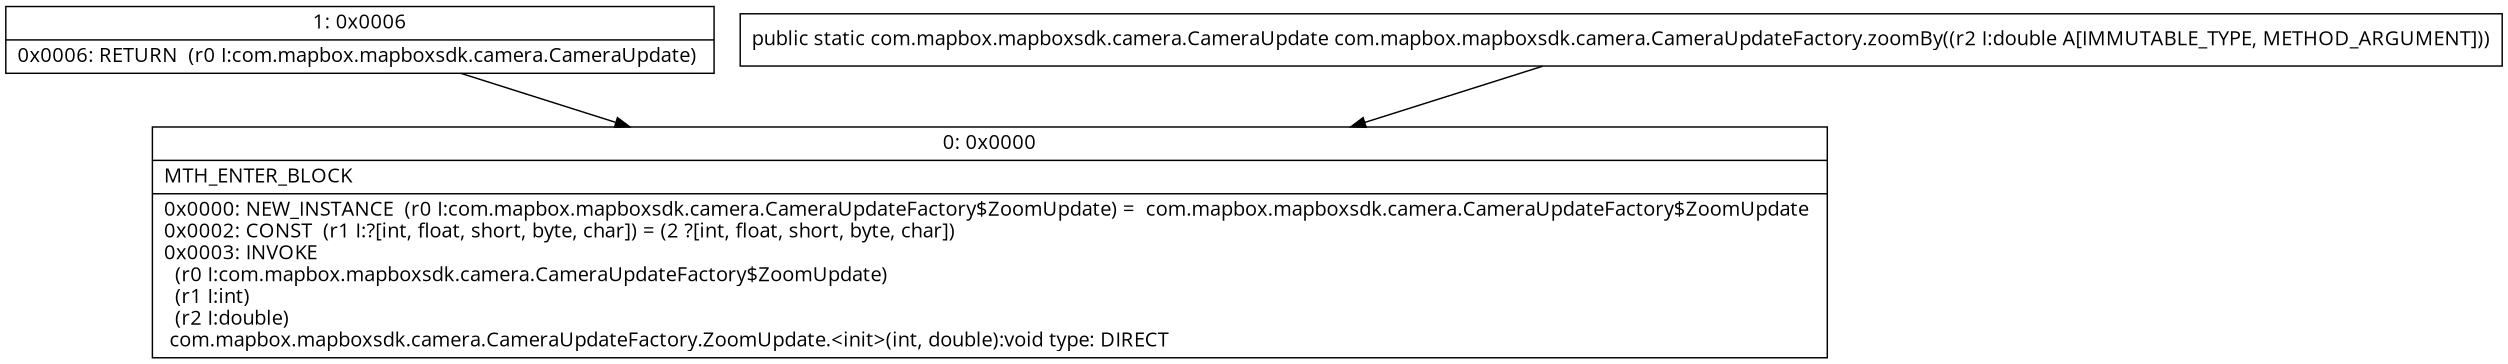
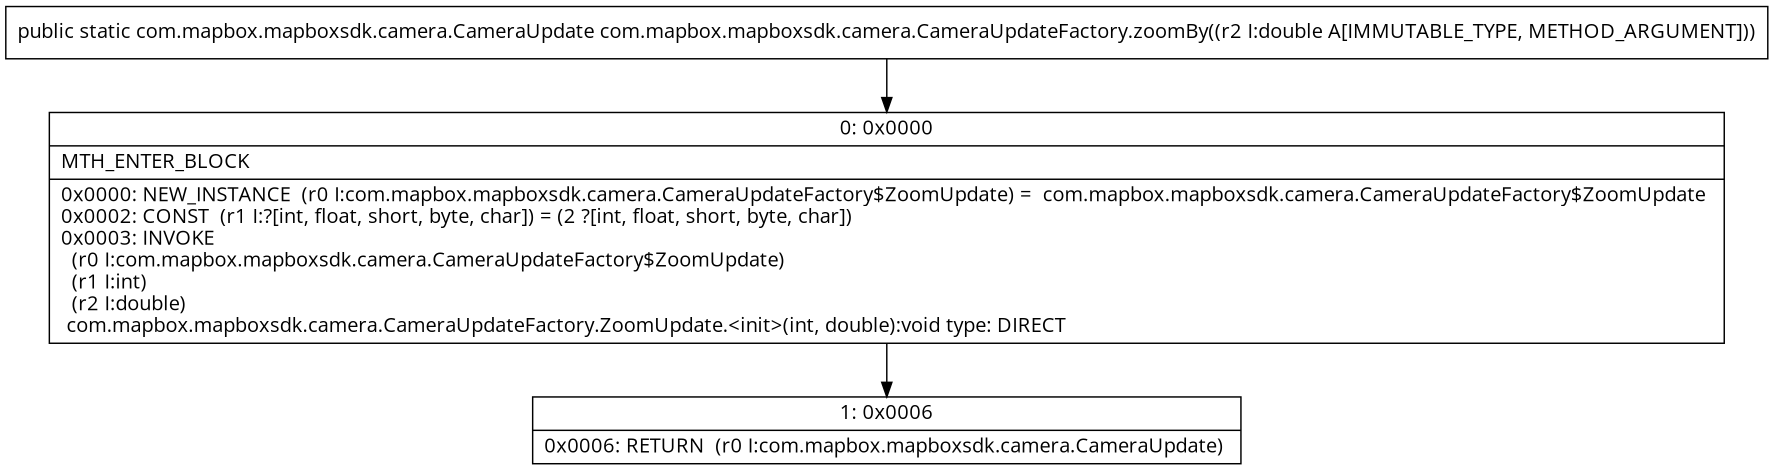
edge "1: 0x0006" -> "0: 0x0000": reversed
